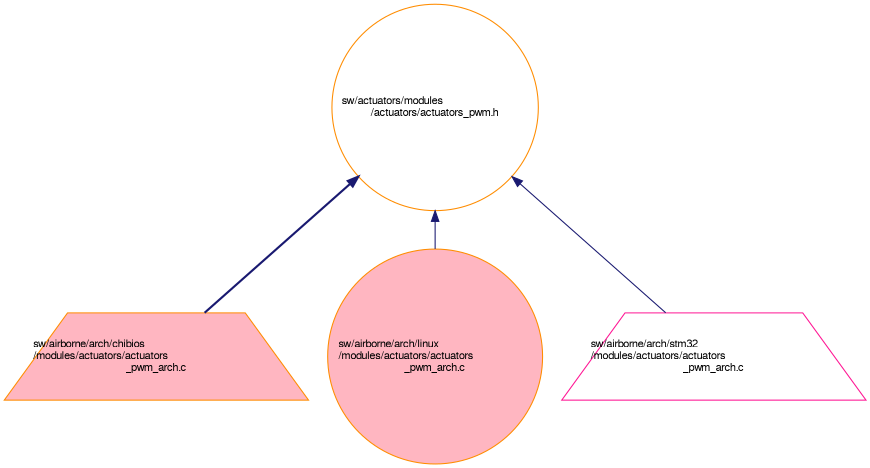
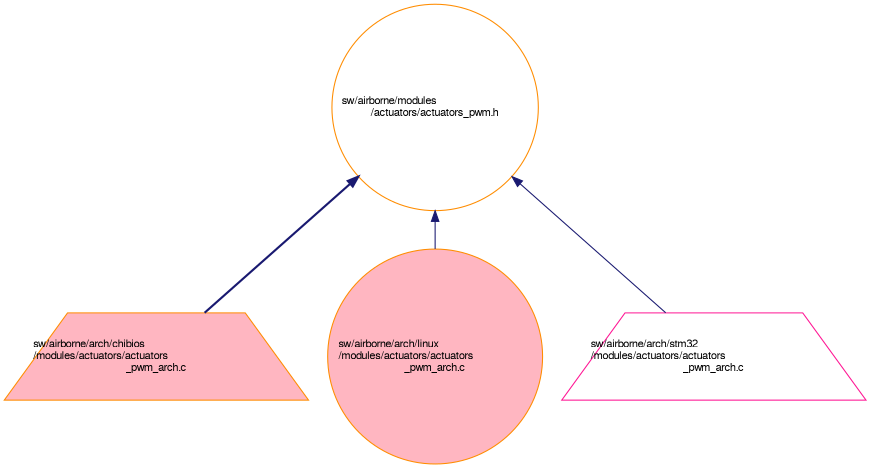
node "sw/actuators/modules /actuators/actuators_pwm.h": label "sw/actuators/modules /actuators/actuators_pwm.h" -> "sw/airborne/modules /actuators/actuators_pwm.h"
